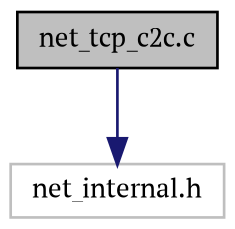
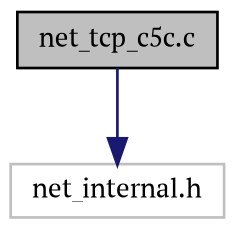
node "net_tcp_c2c.c": label "net_tcp_c2c.c" -> "net_tcp_c5c.c"
